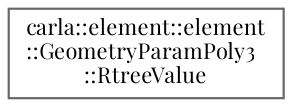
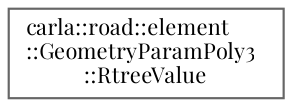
node "carla::element::element ::GeometryParamPoly3 ::RtreeValue": label "carla::element::element ::GeometryParamPoly3 ::RtreeValue" -> "carla::road::element ::GeometryParamPoly3 ::RtreeValue"
